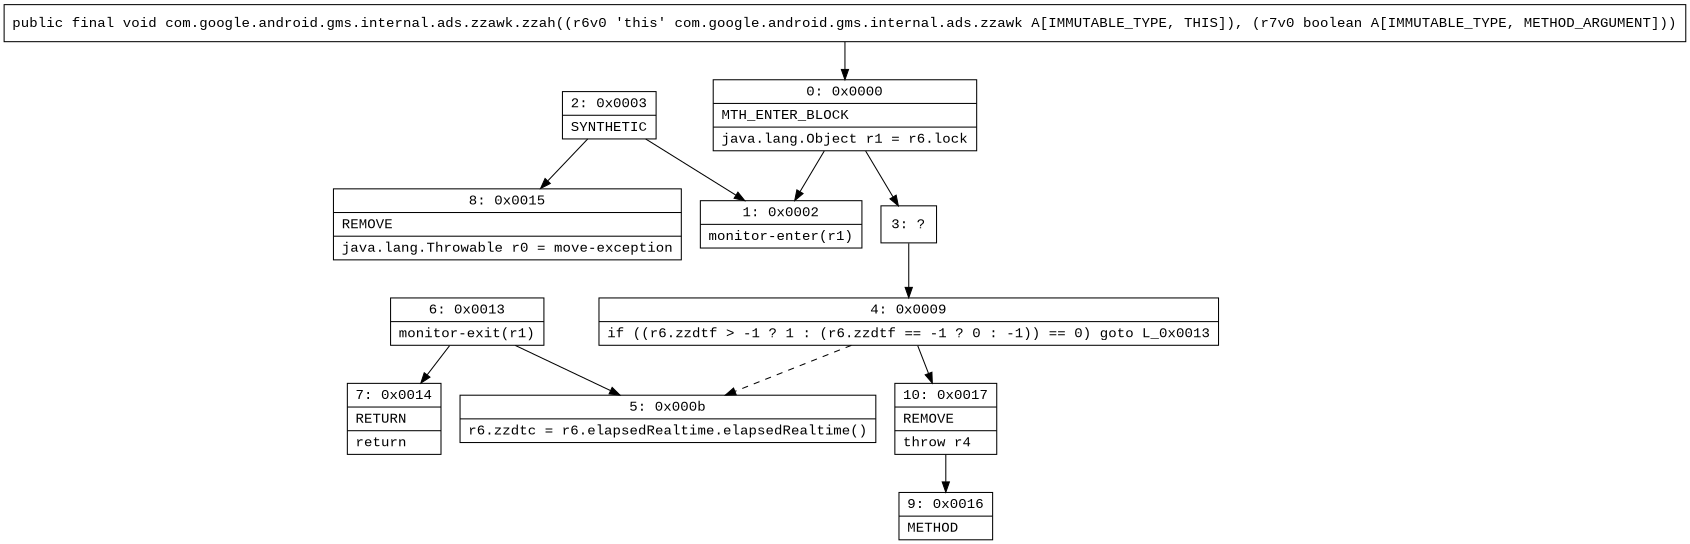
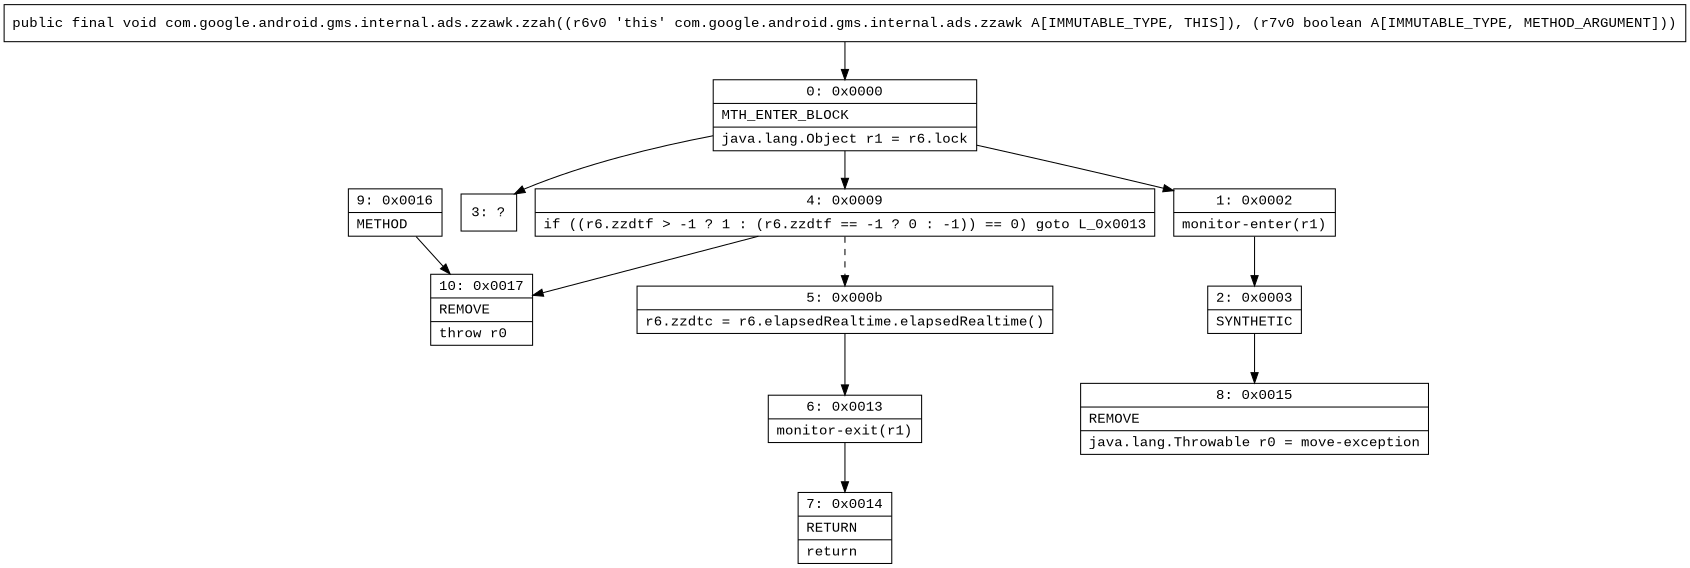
edge "2: 0x0003" -> "1: 0x0002": reversed
edge "3: ?" -> "4: 0x0009": now "0: 0x0000" -> "4: 0x0009"
edge "6: 0x0013" -> "5: 0x000b": reversed
node "10: 0x0017": text "throw r4" -> "throw r0"
edge "10: 0x0017" -> "9: 0x0016": reversed
